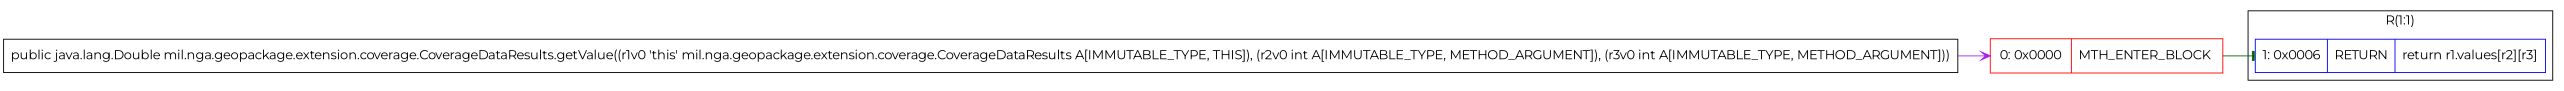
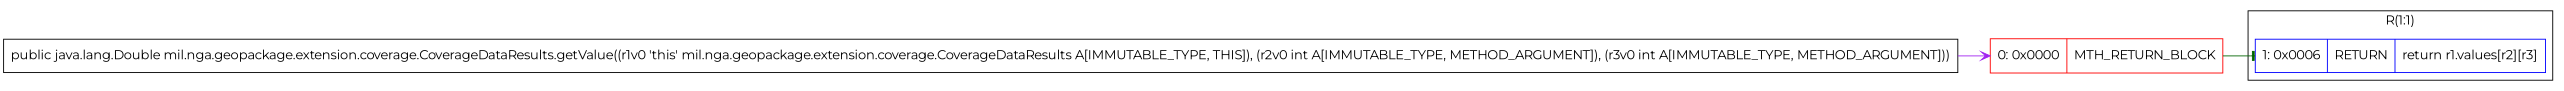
node "0: 0x0000": text "MTH_ENTER_BLOCK" -> "MTH_RETURN_BLOCK"
